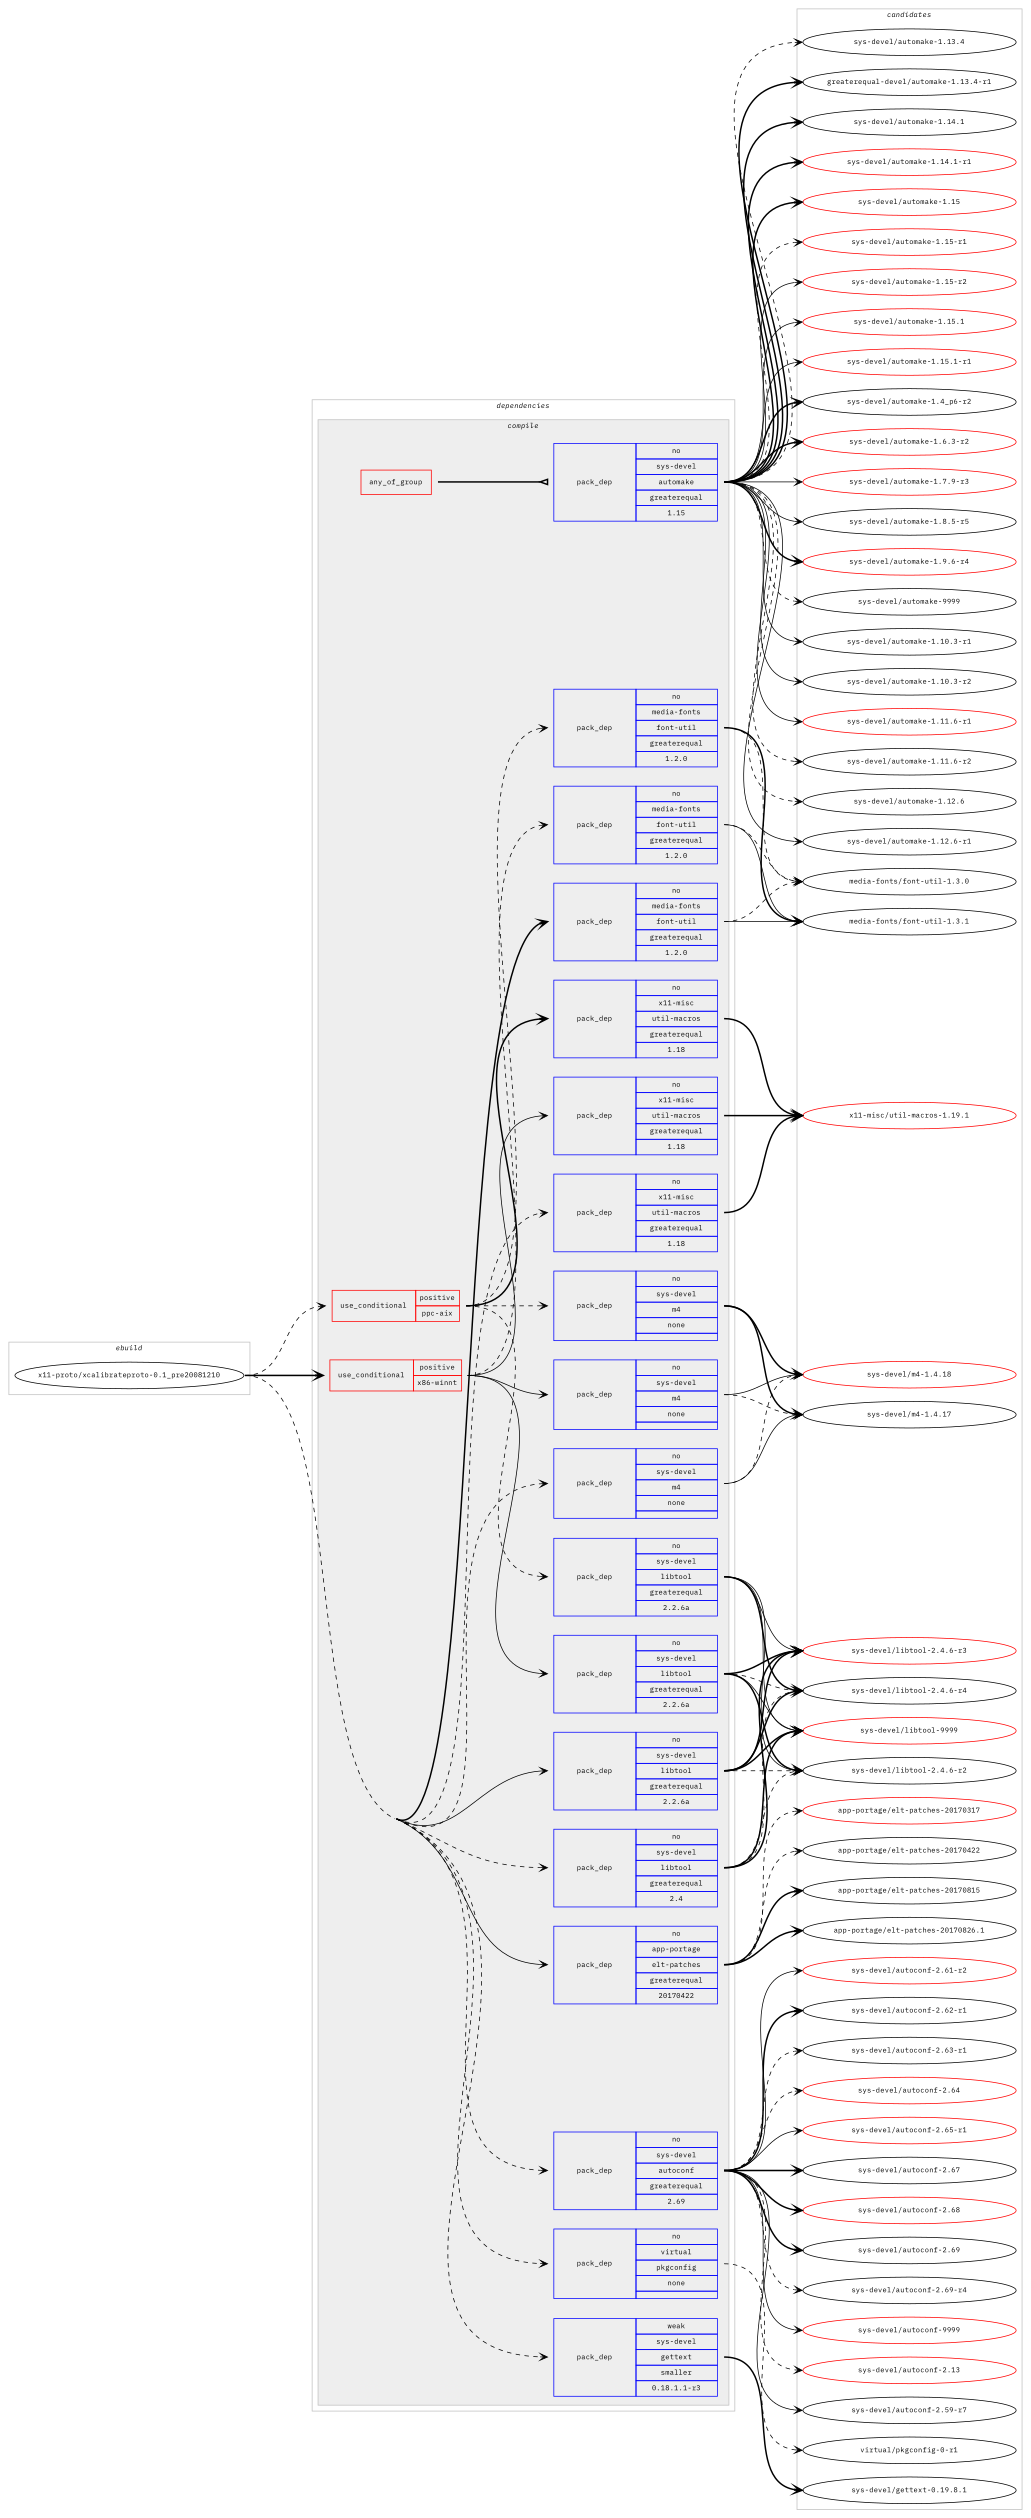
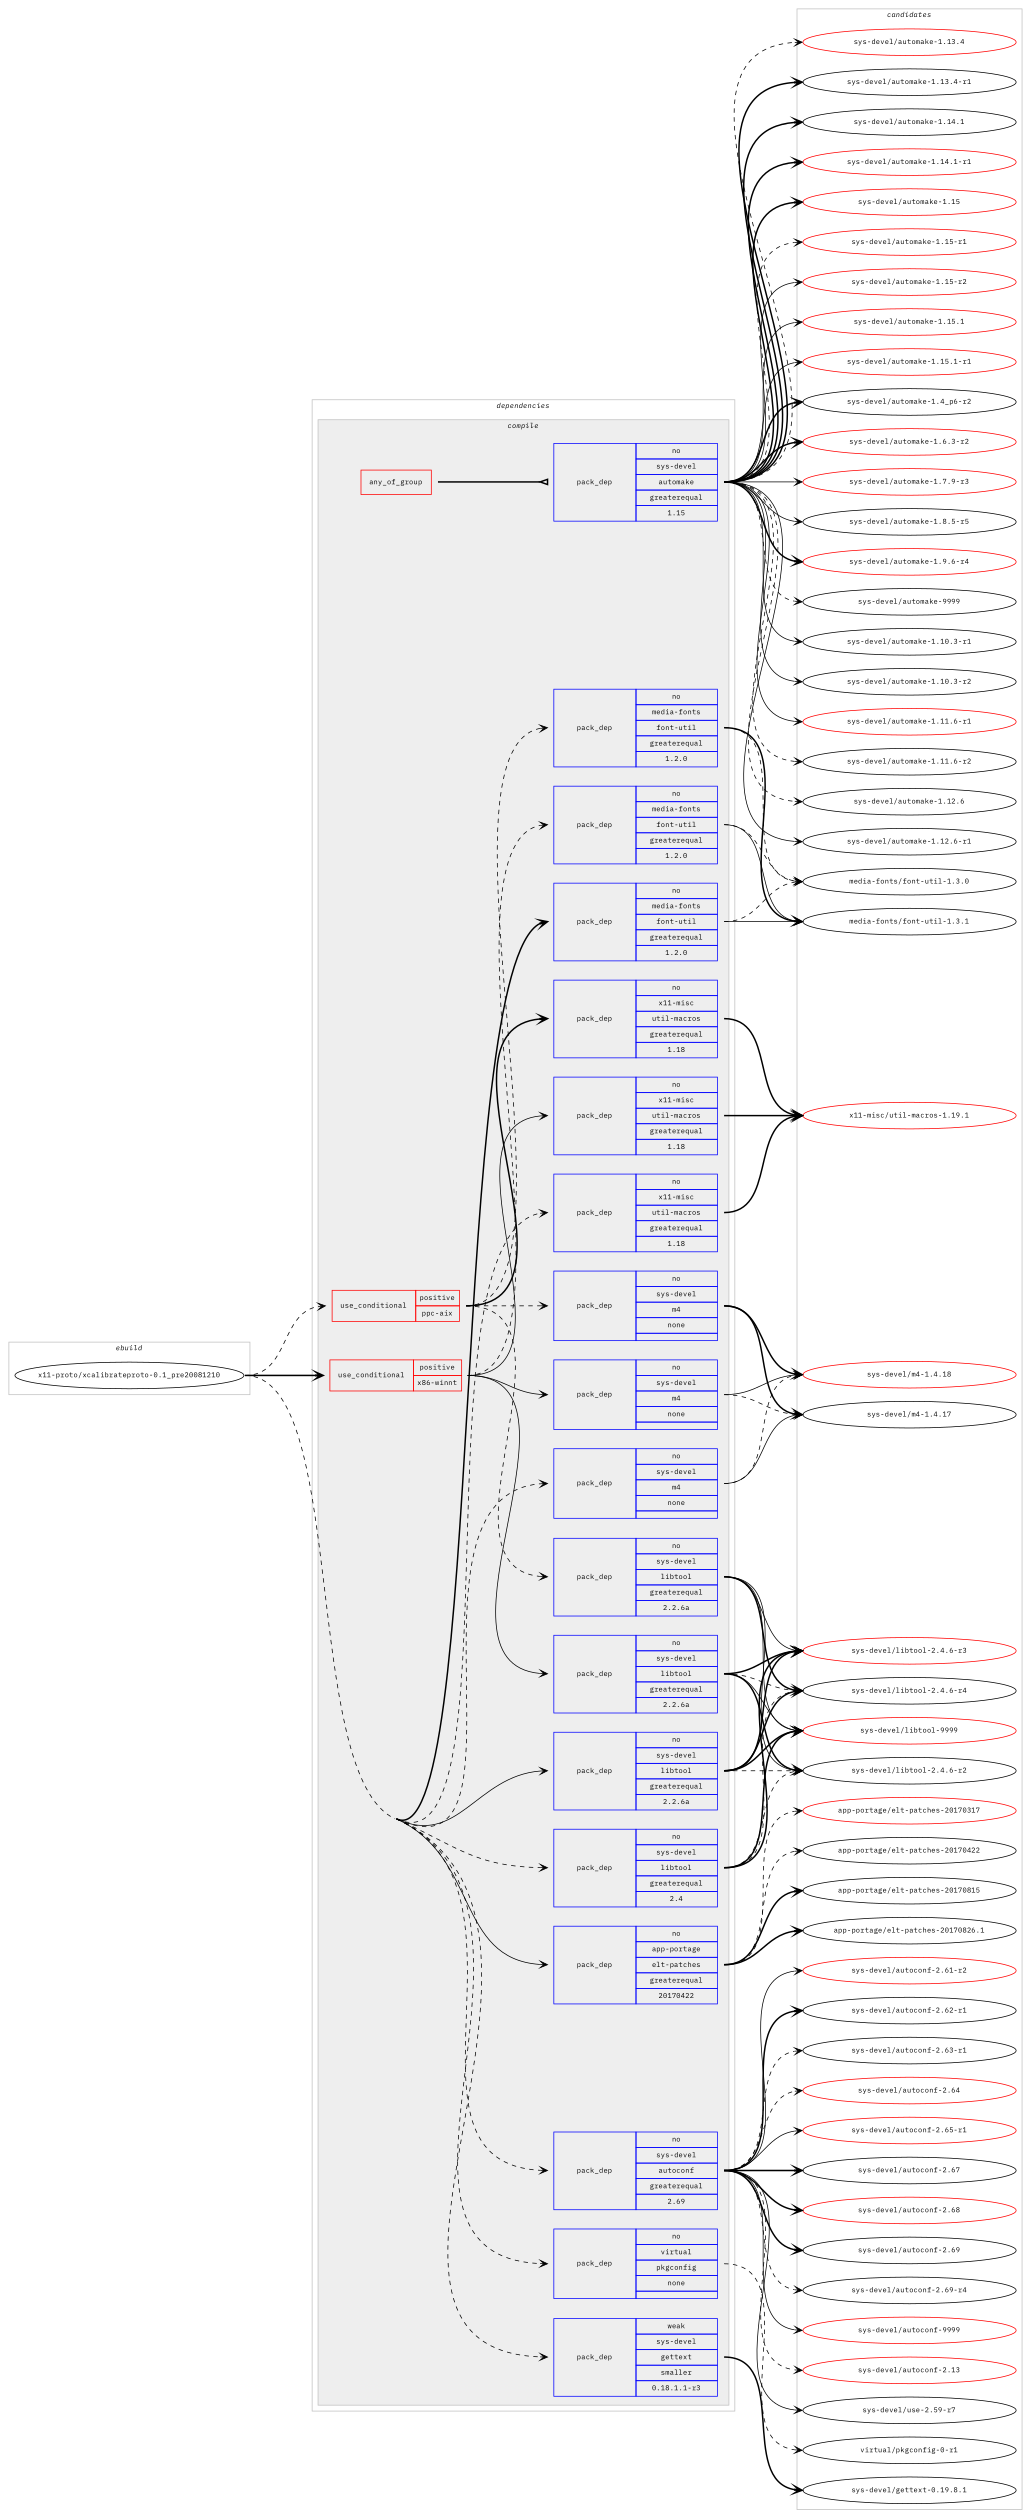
node "sys-devel/automake-1.13.4": color black -> red
node "greaterequal-devel/automake-1.13.4-r1": label "greaterequal-devel/automake-1.13.4-r1" -> "sys-devel/automake-1.13.4-r1"
node "sys-devel/autoconf-2.59-r7": label "sys-devel/autoconf-2.59-r7" -> "sys-devel/use-2.59-r7"
